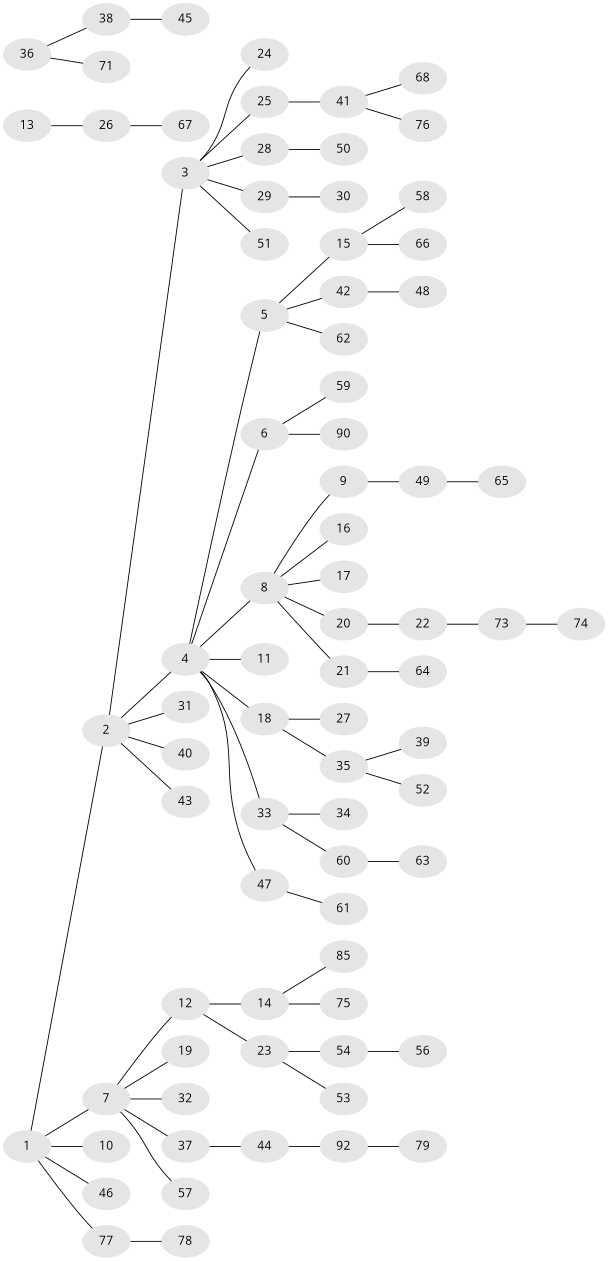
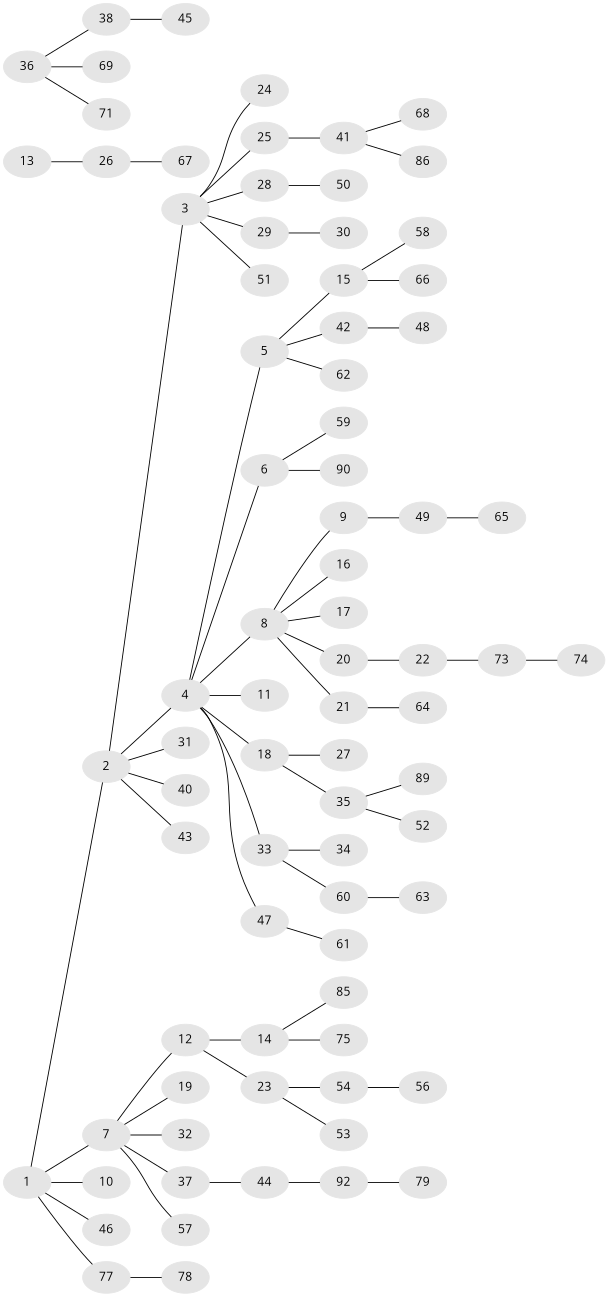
node "69": added
node "76": label "76" -> "86"
node "39": label "39" -> "89"
